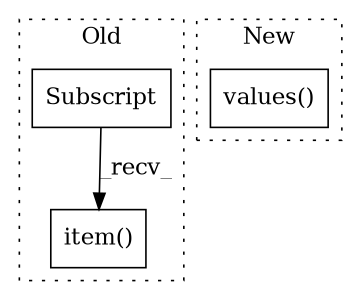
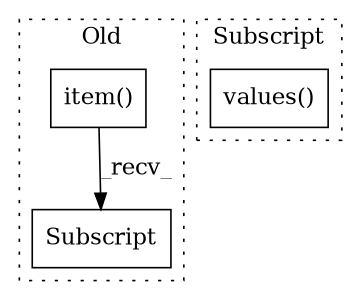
cluster "New": label "New" -> "Subscript"
edge "Subscript" -> "item()": reversed
